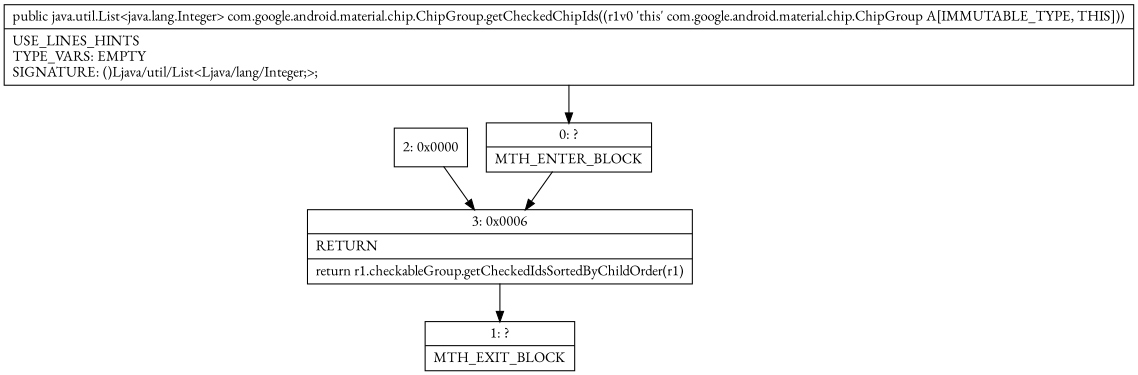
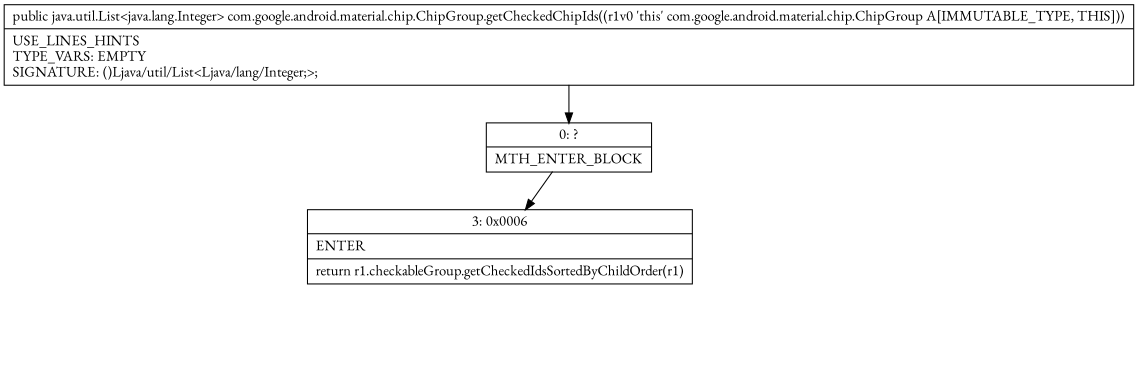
node "2: 0x0000": removed
node "3: 0x0006": text "RETURN" -> "ENTER"
node "1: ?": removed
